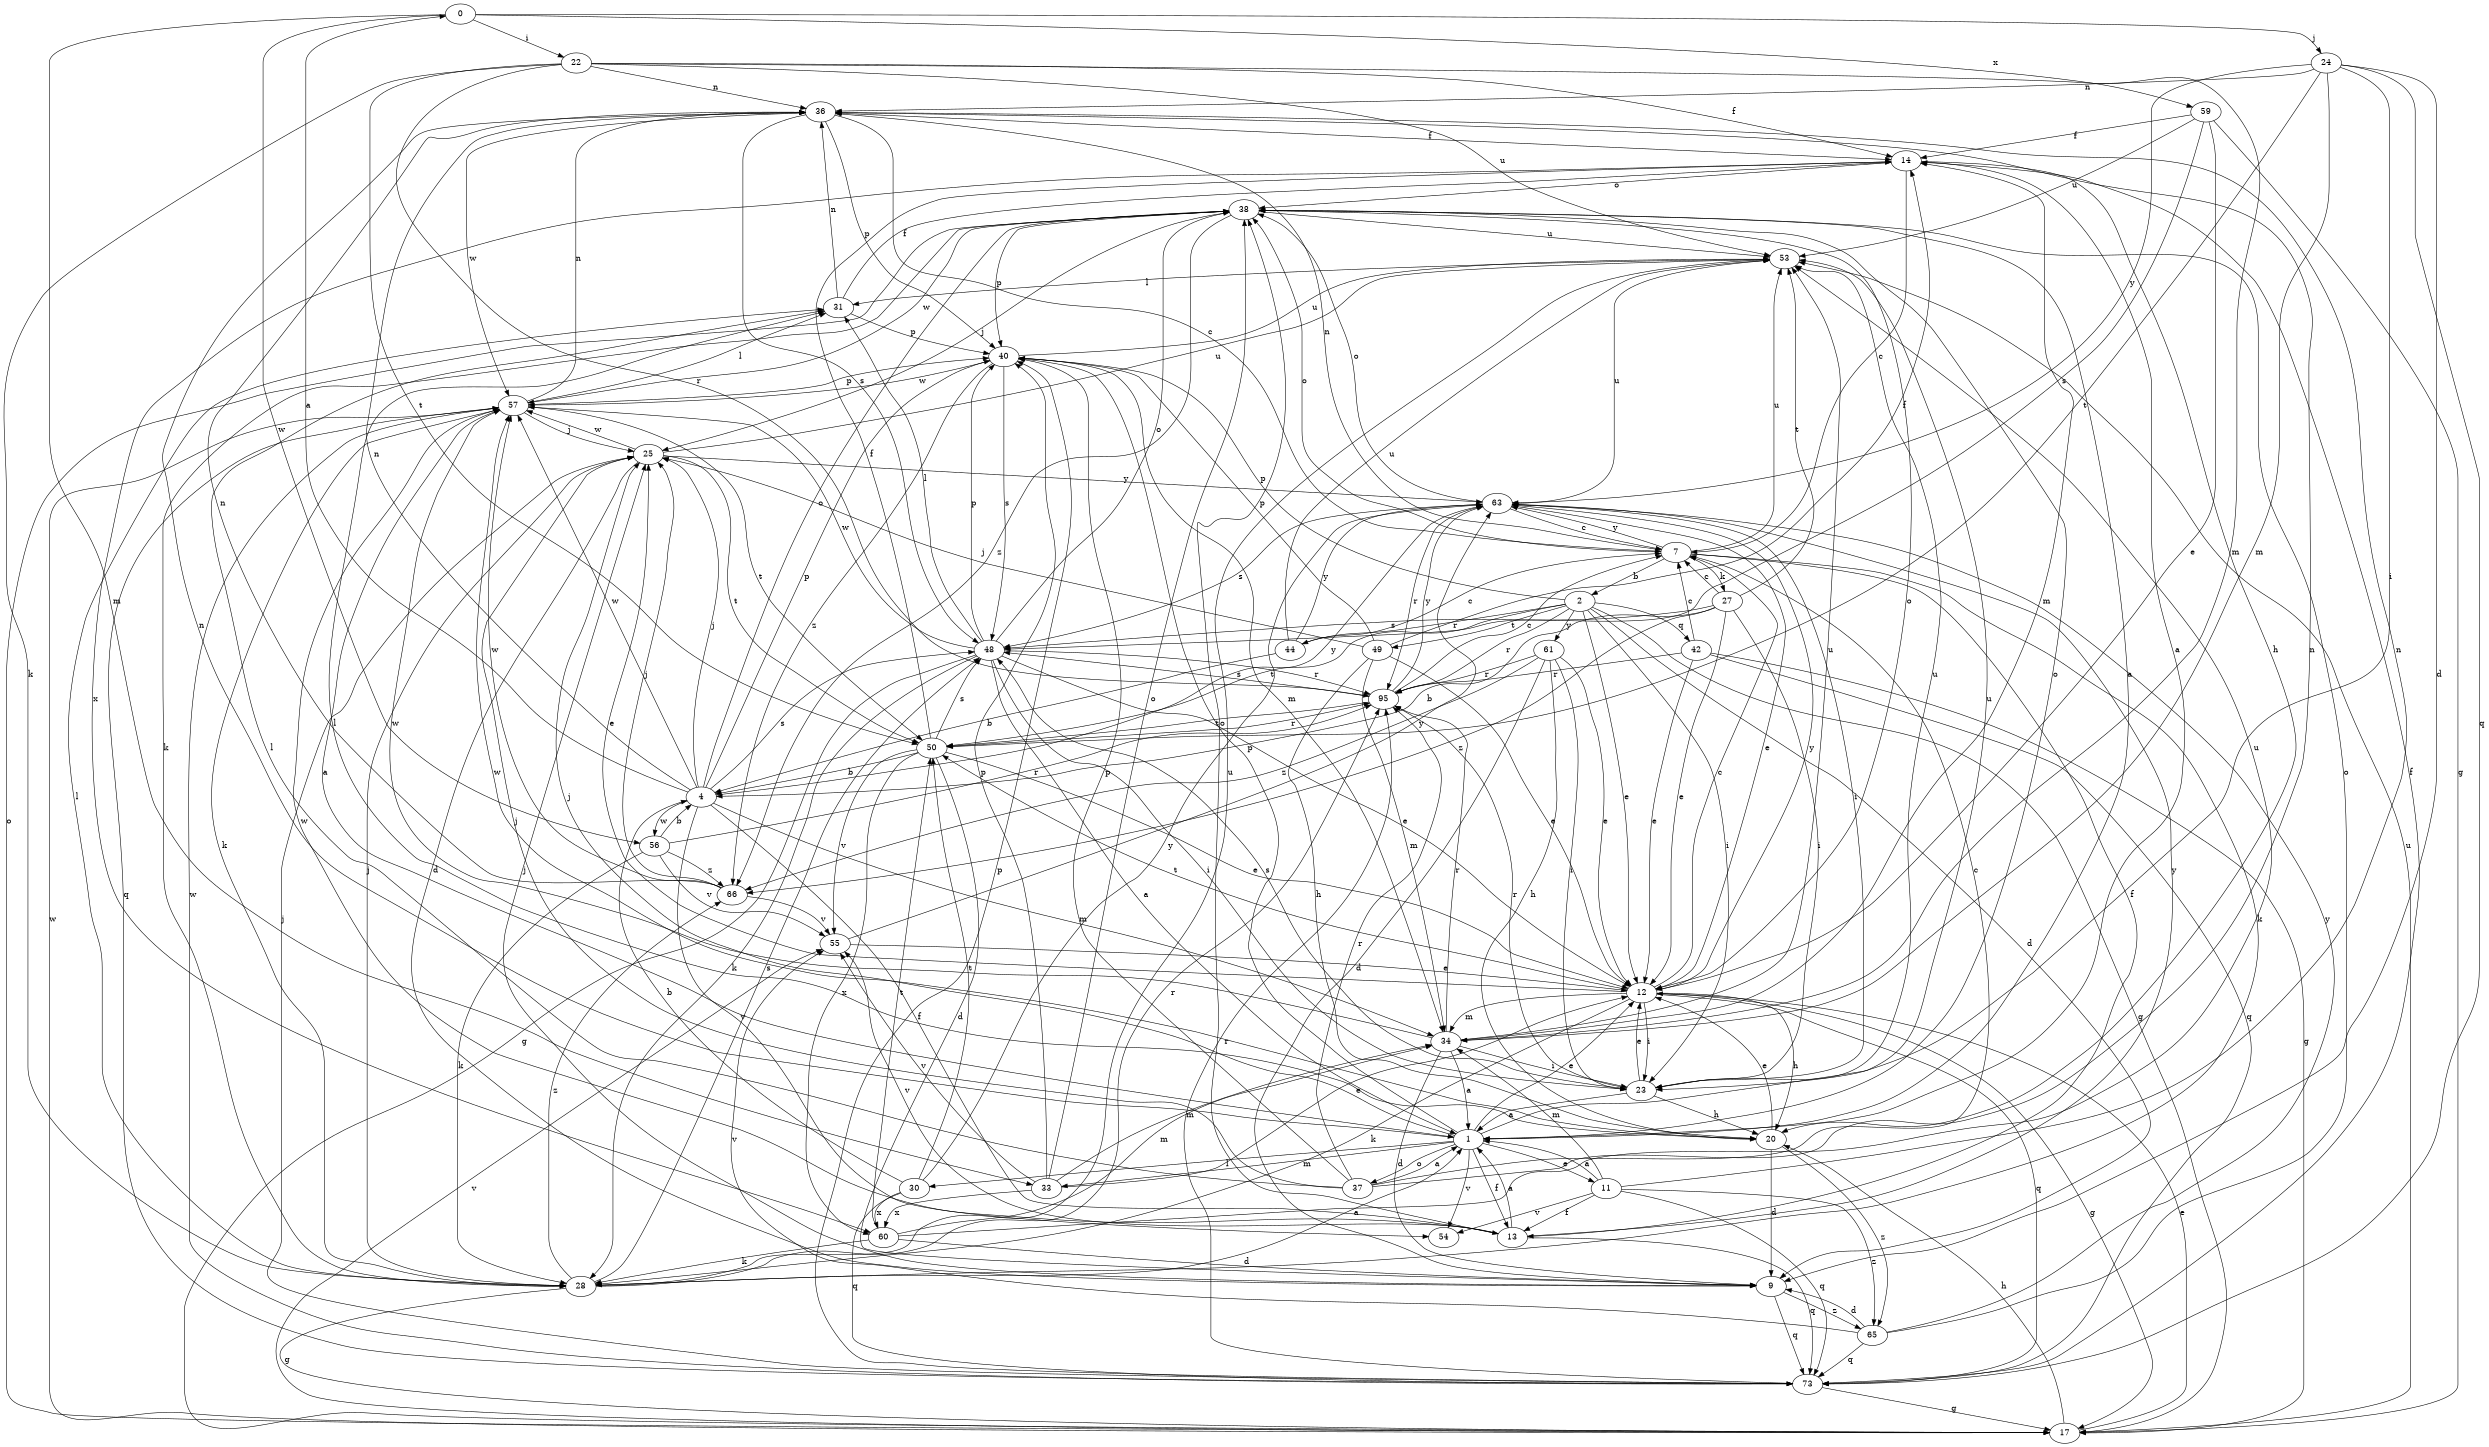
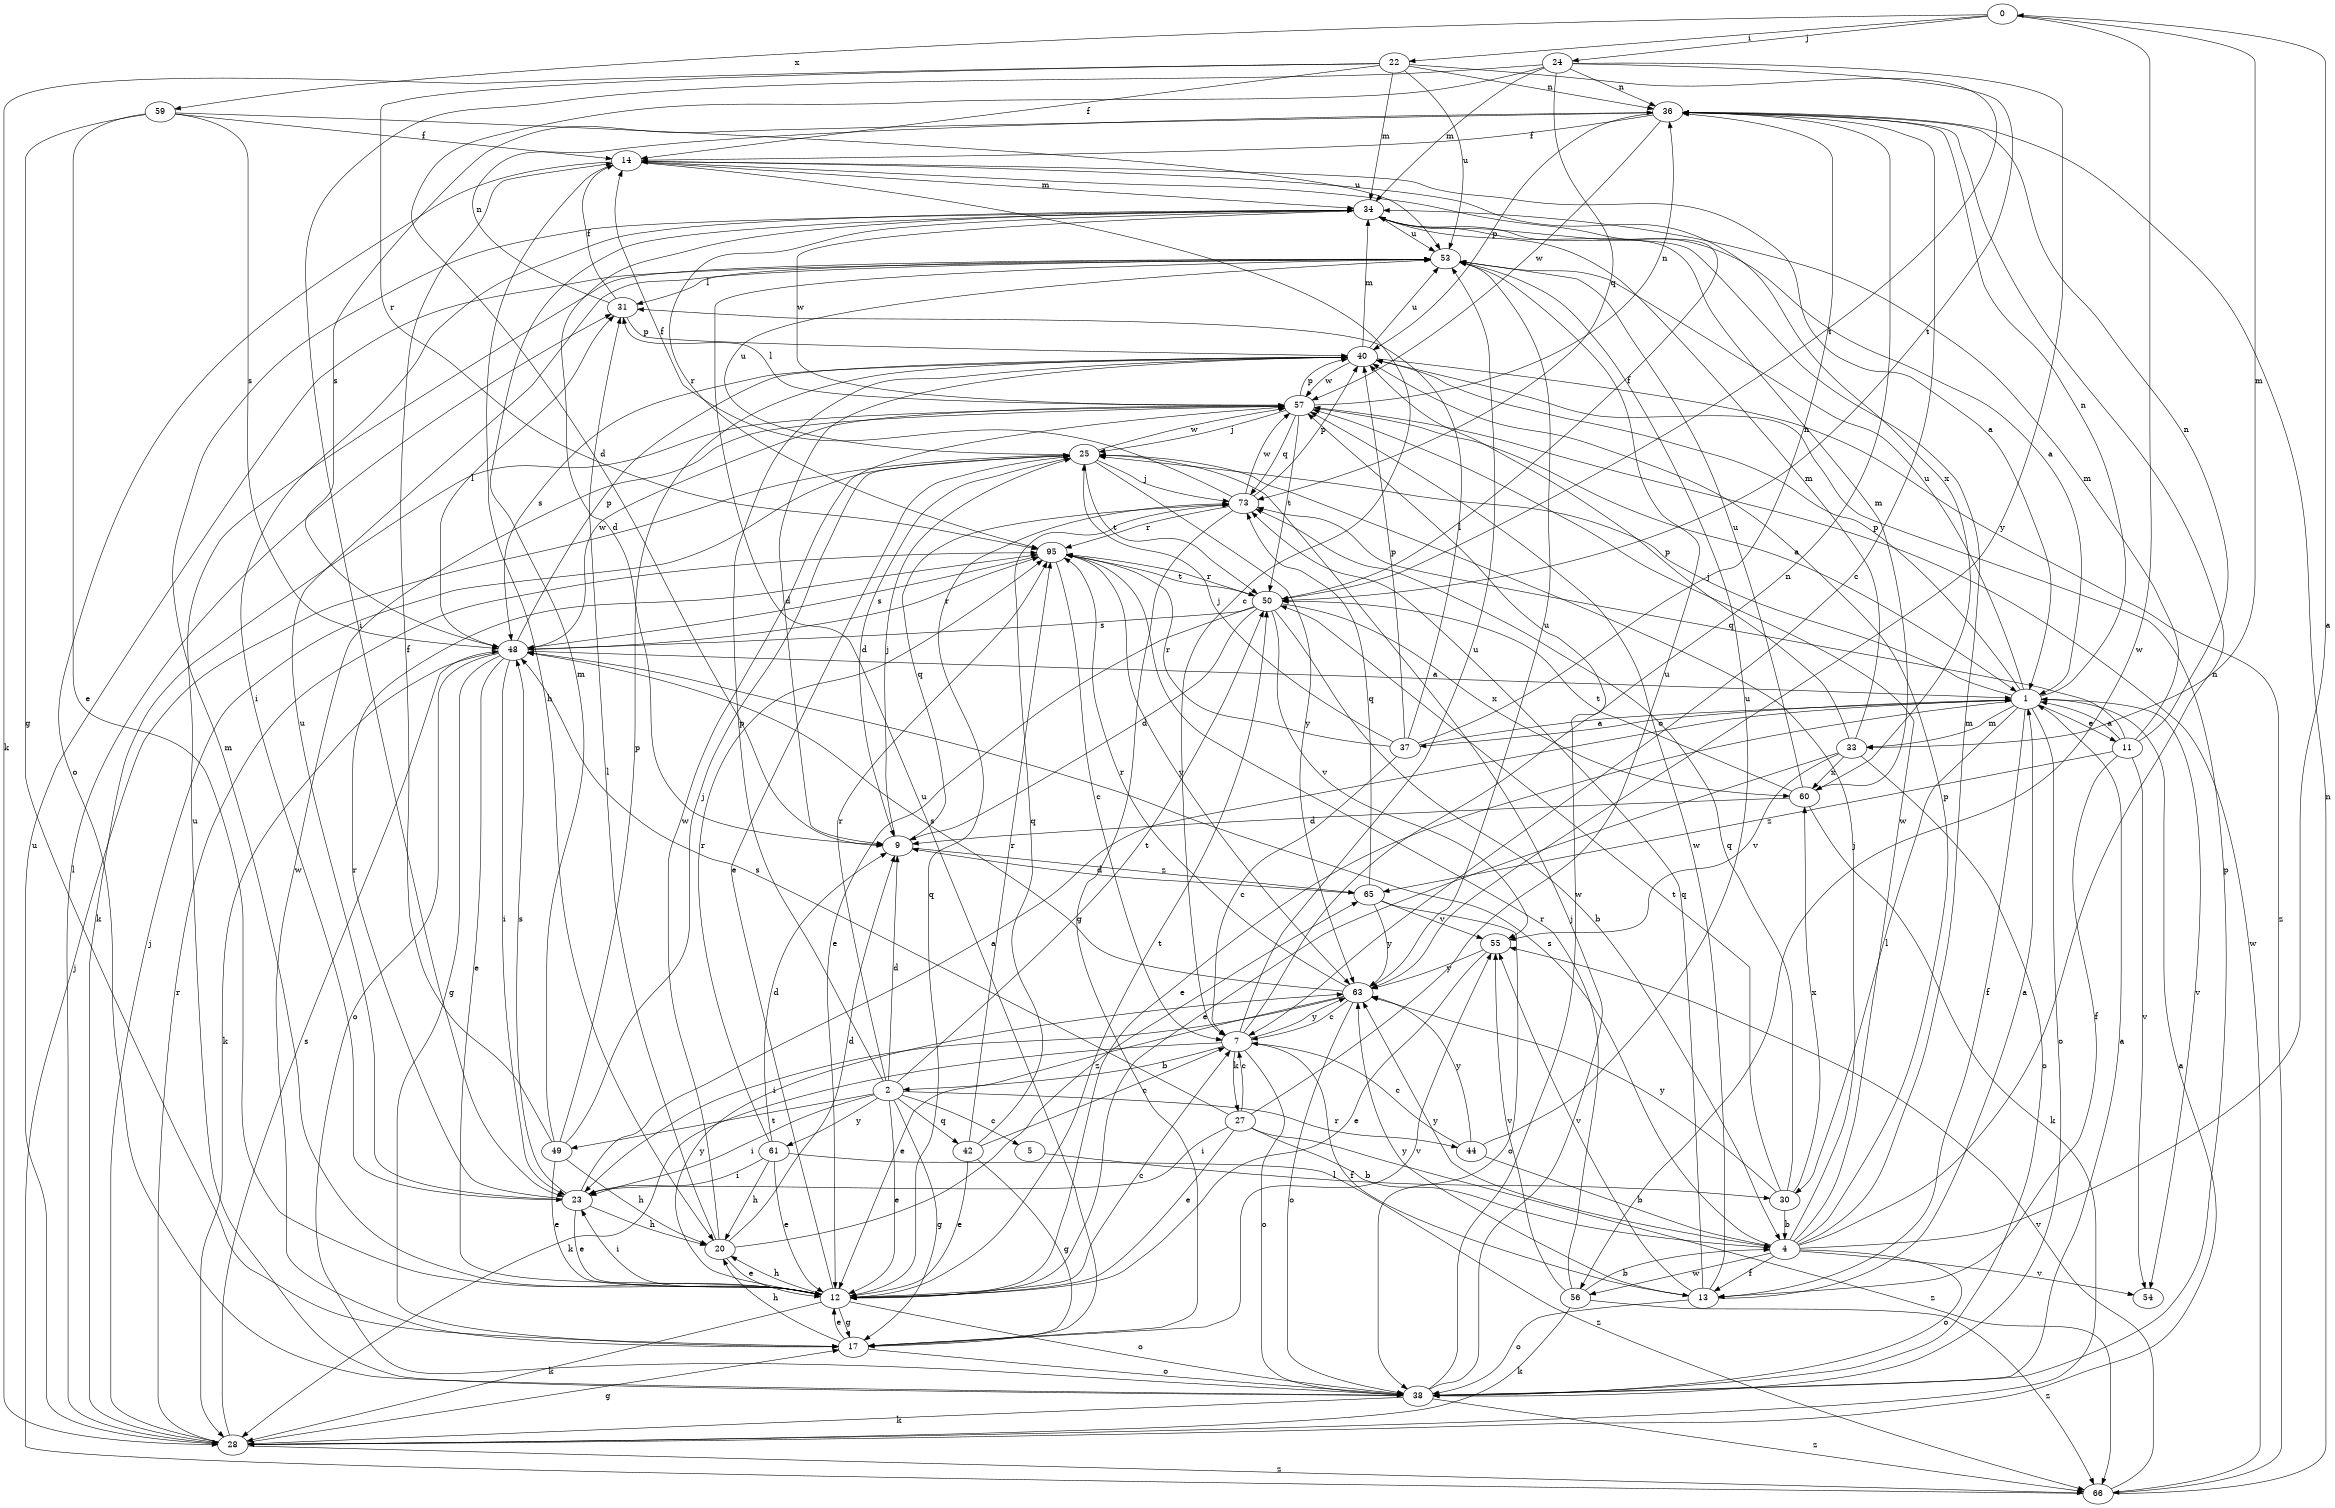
edge "40" -> "9": added, label "d"
edge "27" -> "53": label "t" -> "u"
edge "34" -> "14": reversed
node "5": added
edge "73" -> "25": reversed
